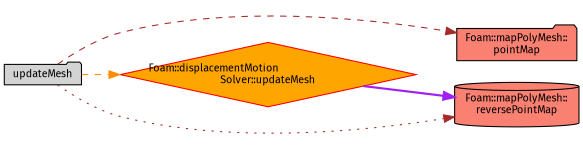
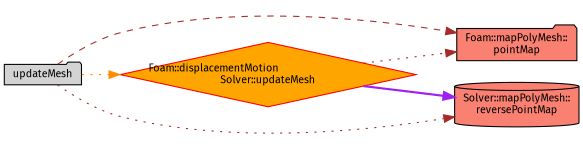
edge "Foam::displacementMotion Solver::updateMesh" -> "Foam::mapPolyMesh:: pointMap": added
edge "updateMesh" -> "Foam::displacementMotion Solver::updateMesh": style dashed -> dotted
node "Foam::mapPolyMesh:: reversePointMap": label "Foam::mapPolyMesh:: reversePointMap" -> "Solver::mapPolyMesh:: reversePointMap"
